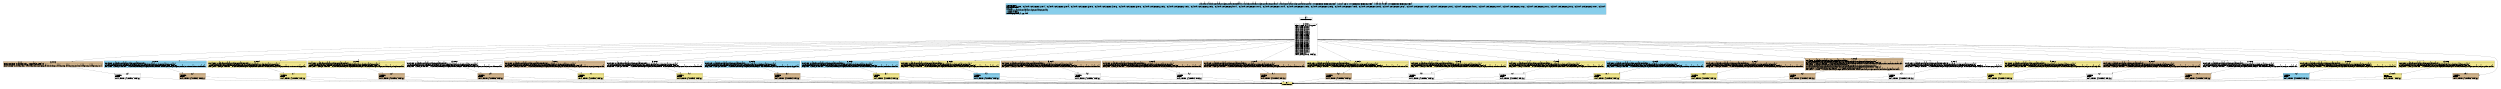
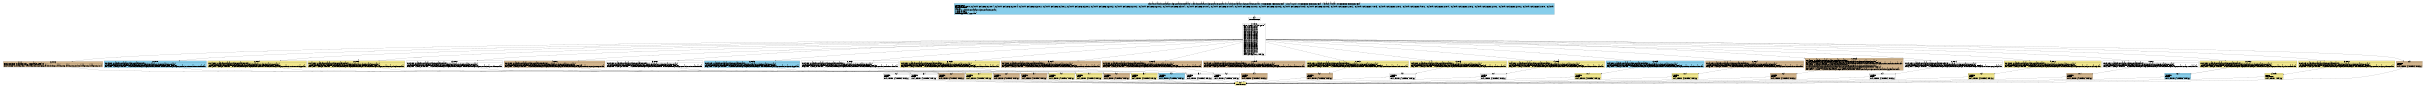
node "67: 0x0037": fillcolor skyblue -> white
node "80: 0x007d": removed
